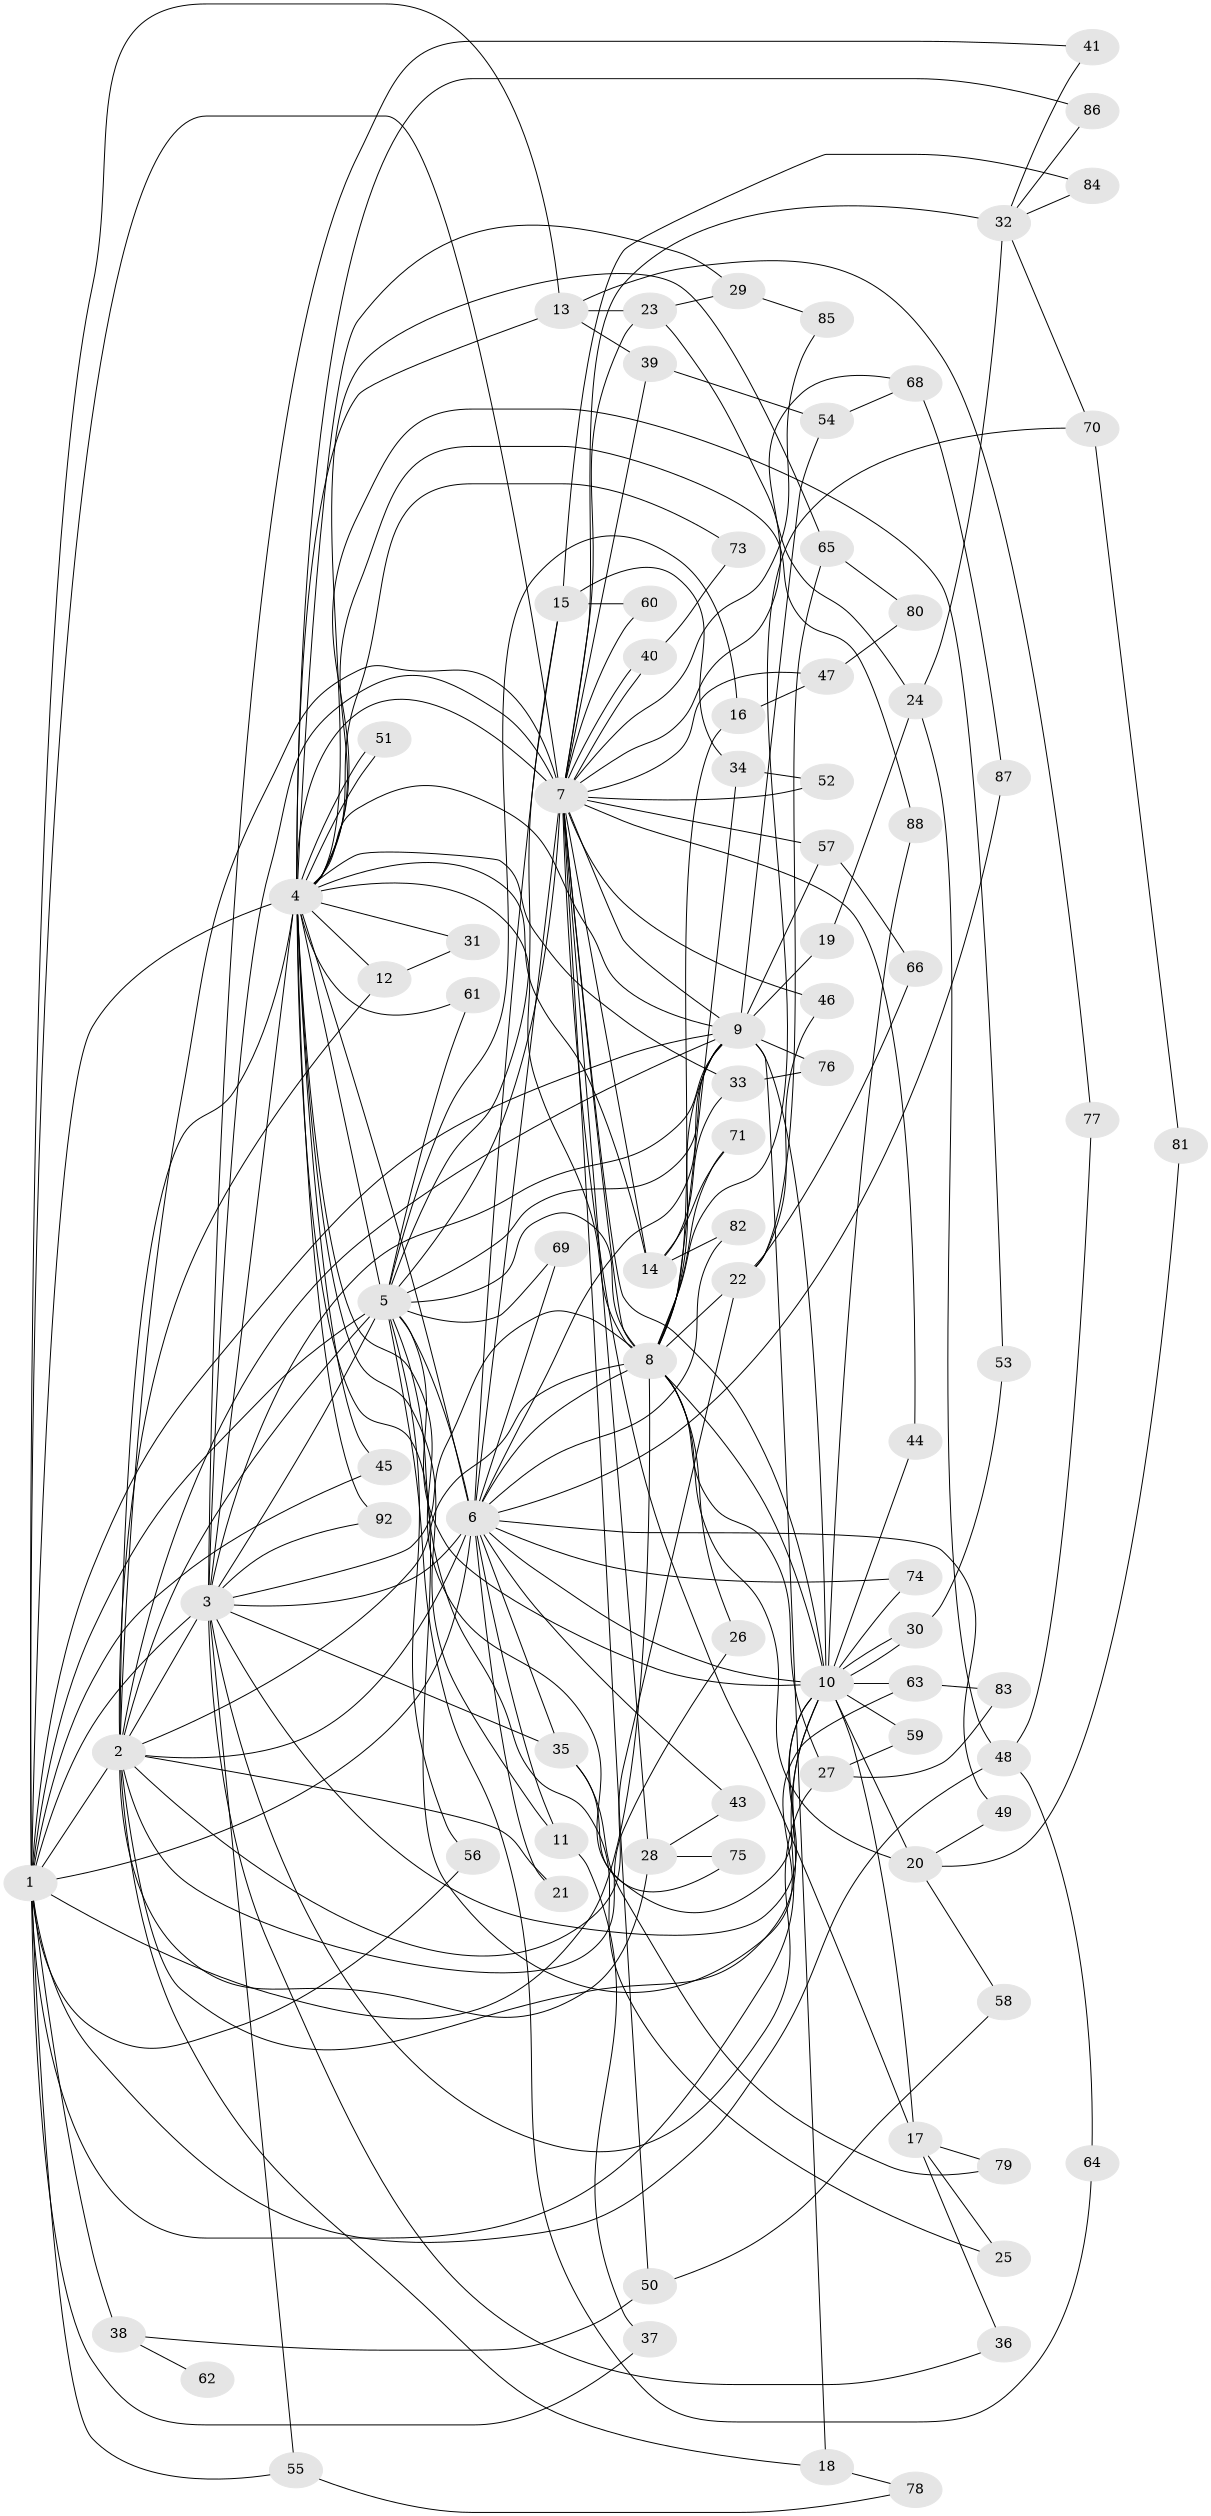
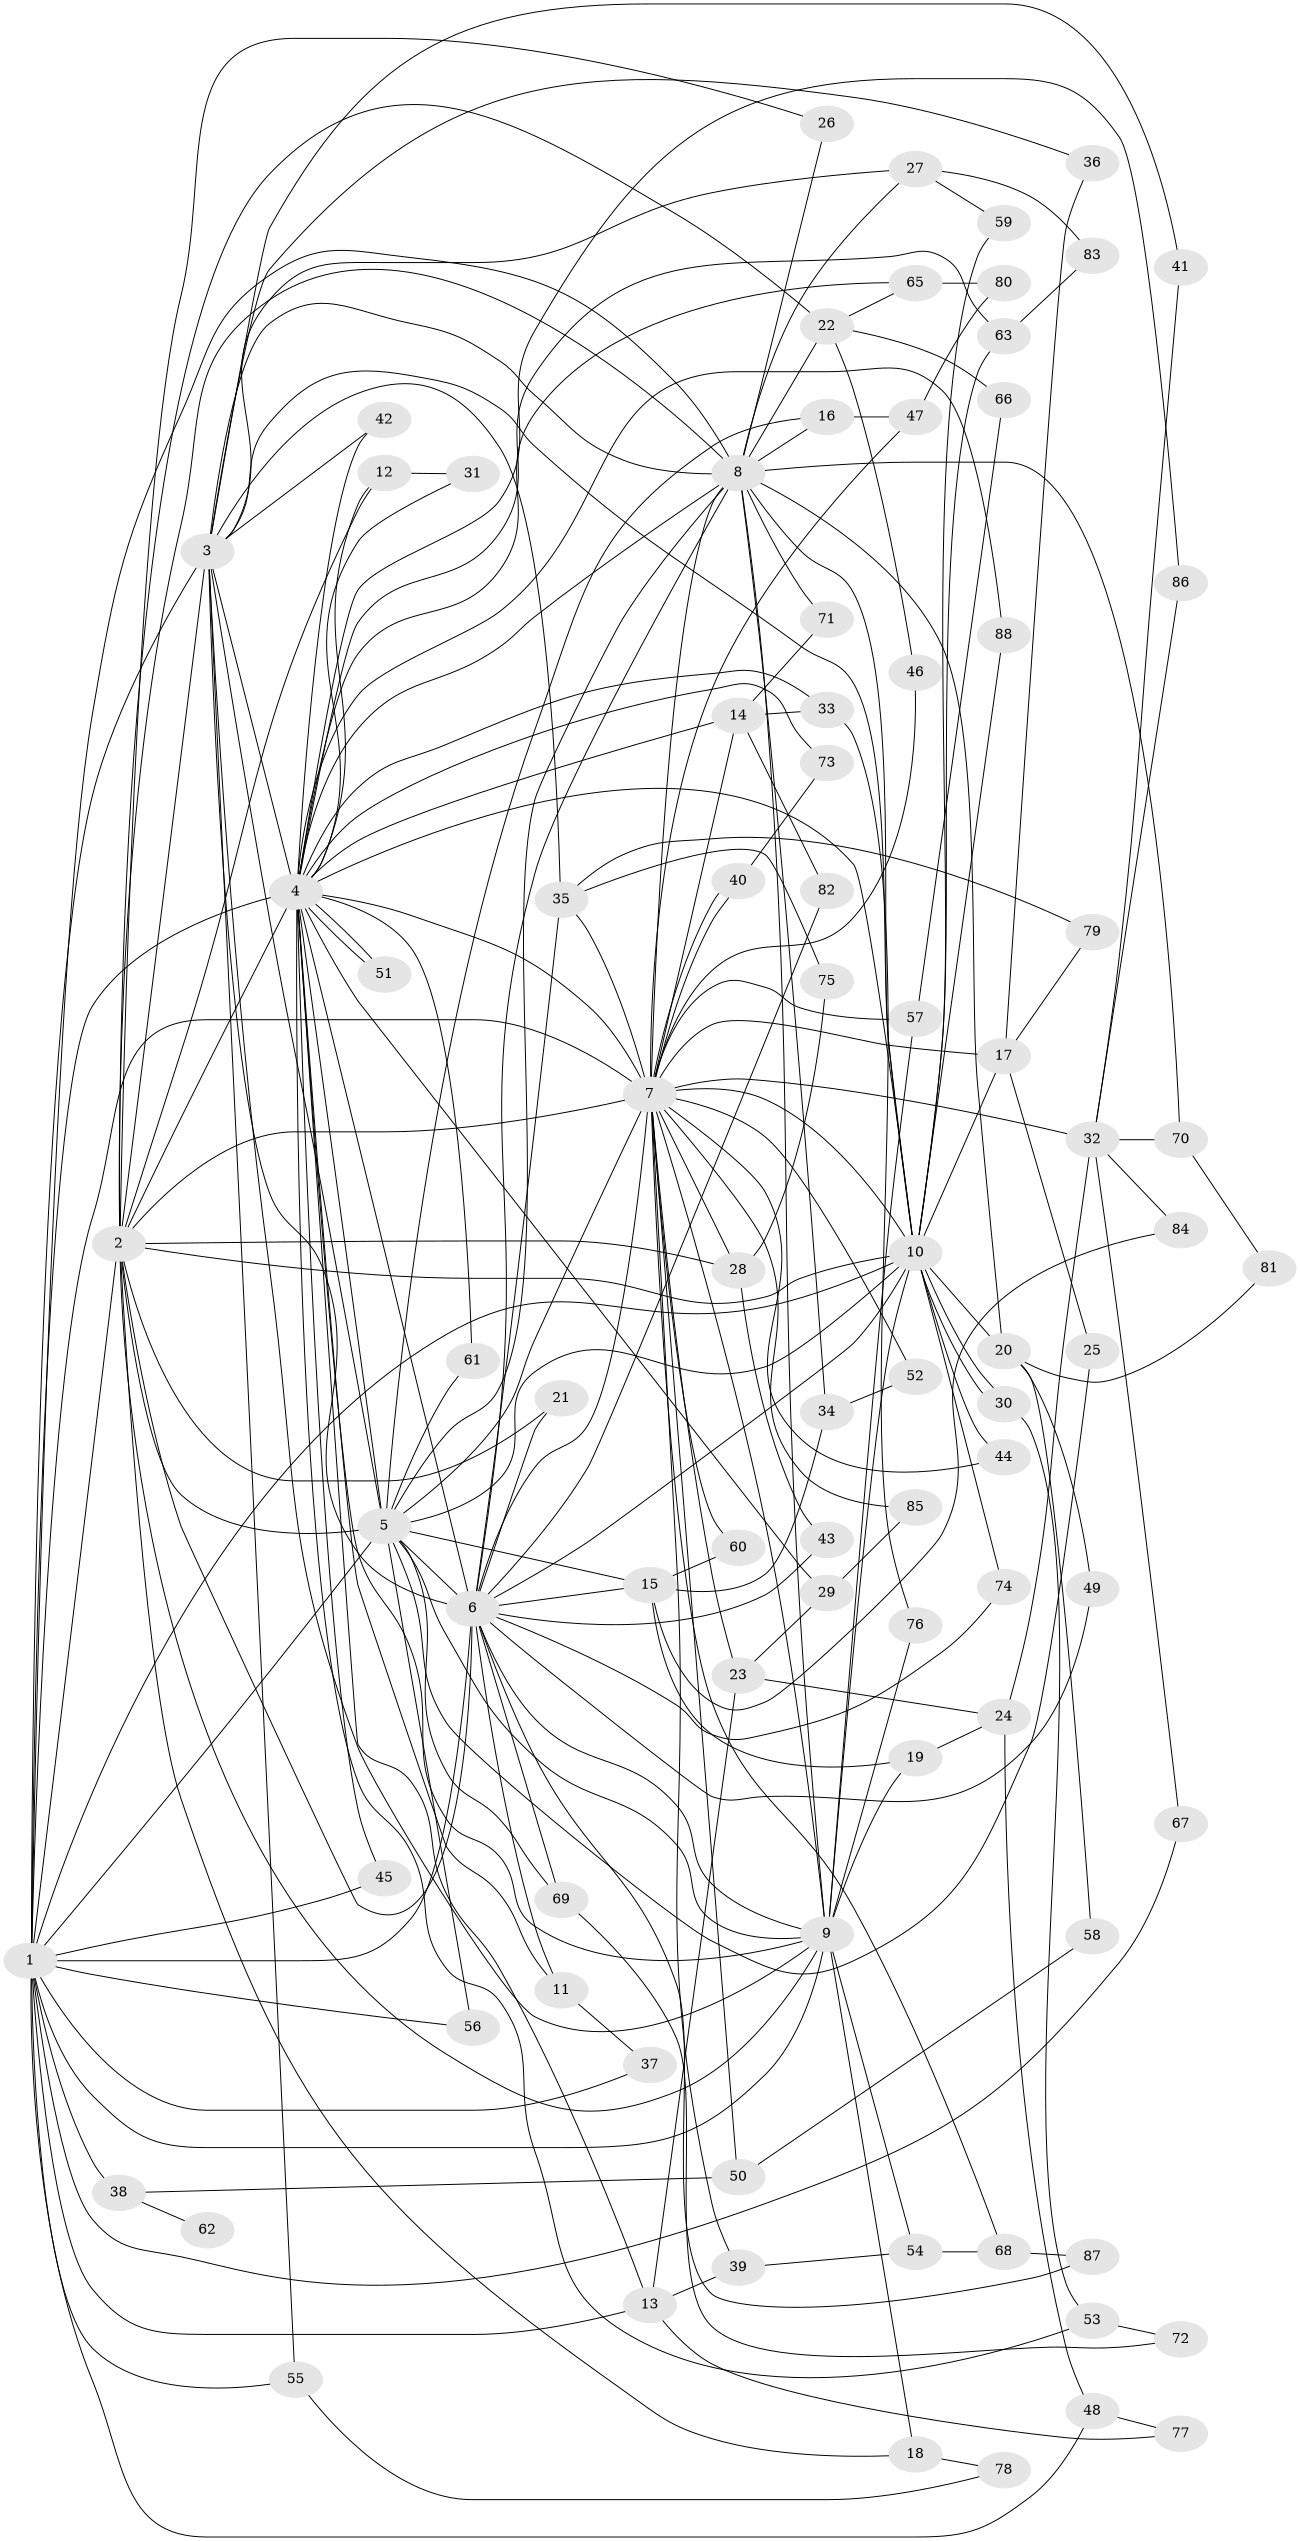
edge "7" -- "3": now "7" -- "35"
node "92": label "92" -> "42"
edge "15" -- "19": added
node "67": added
node "64": removed
node "72": added
